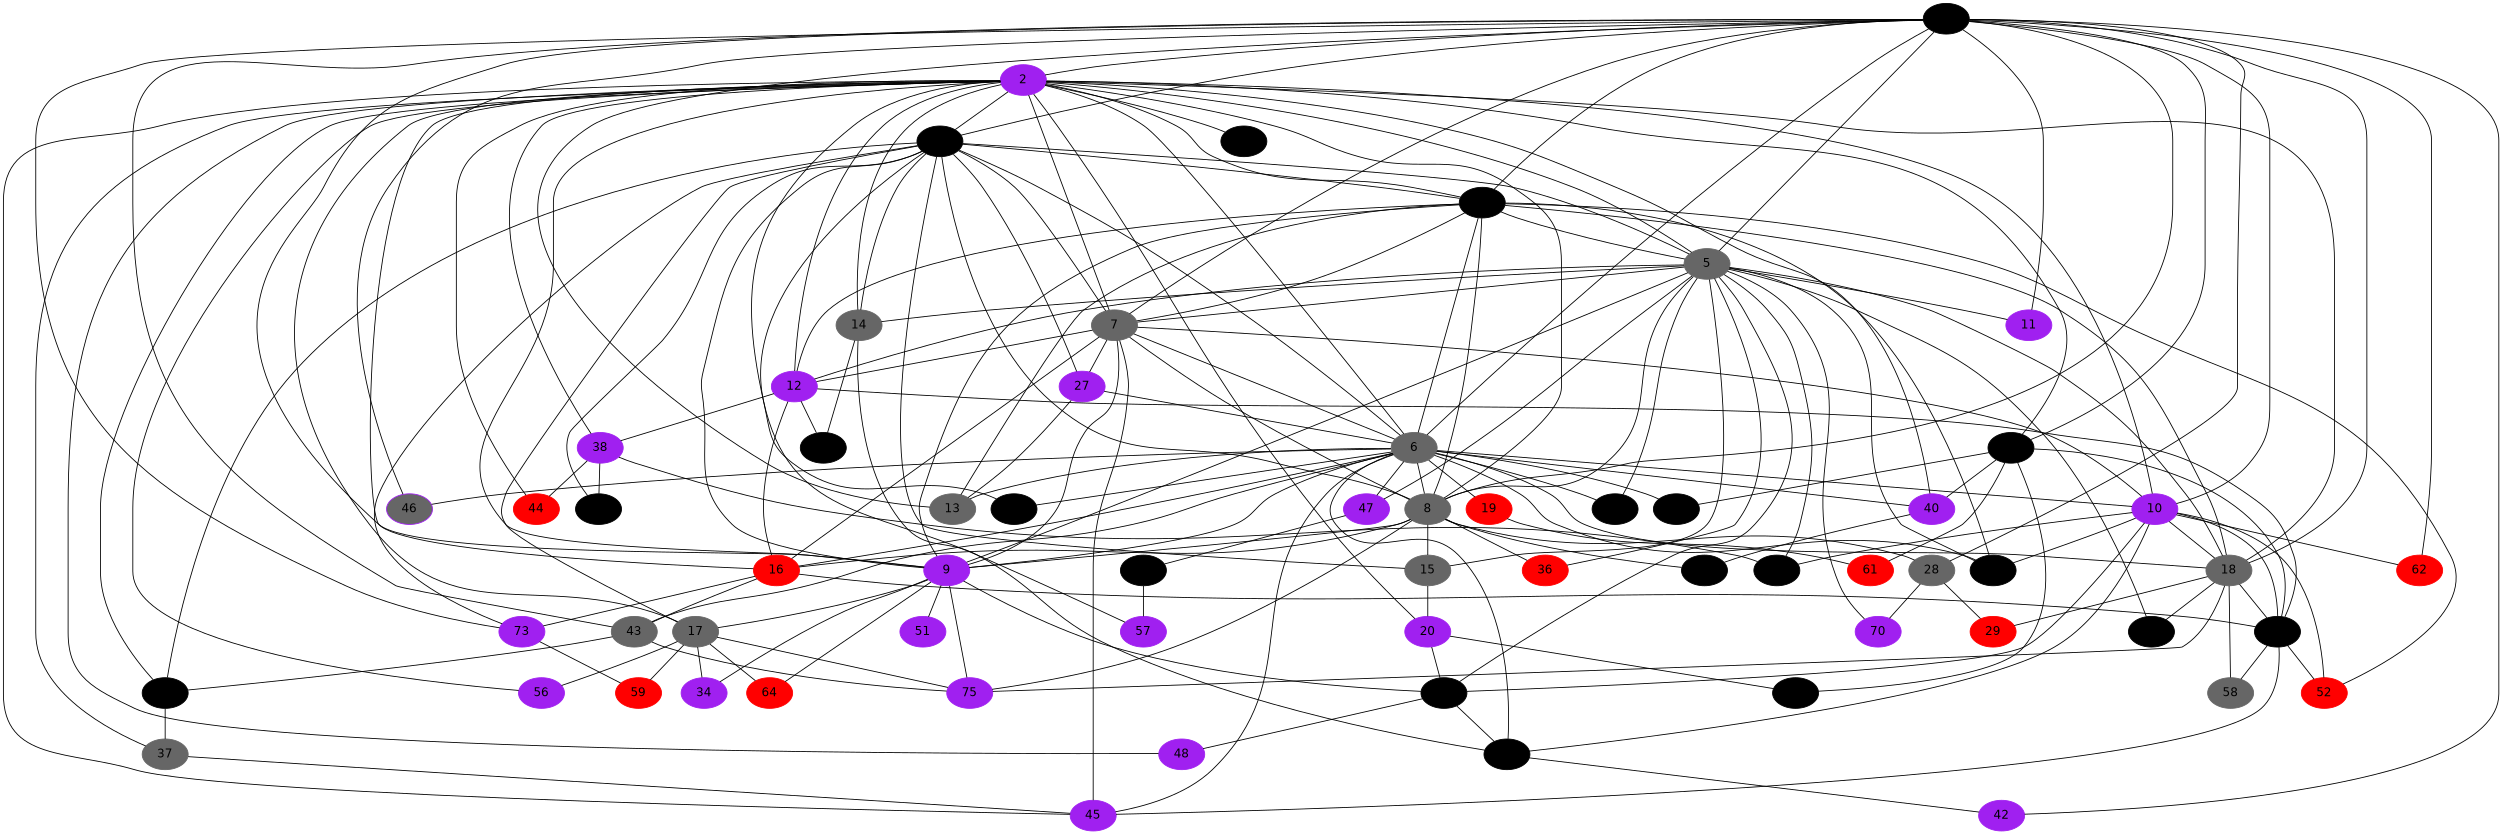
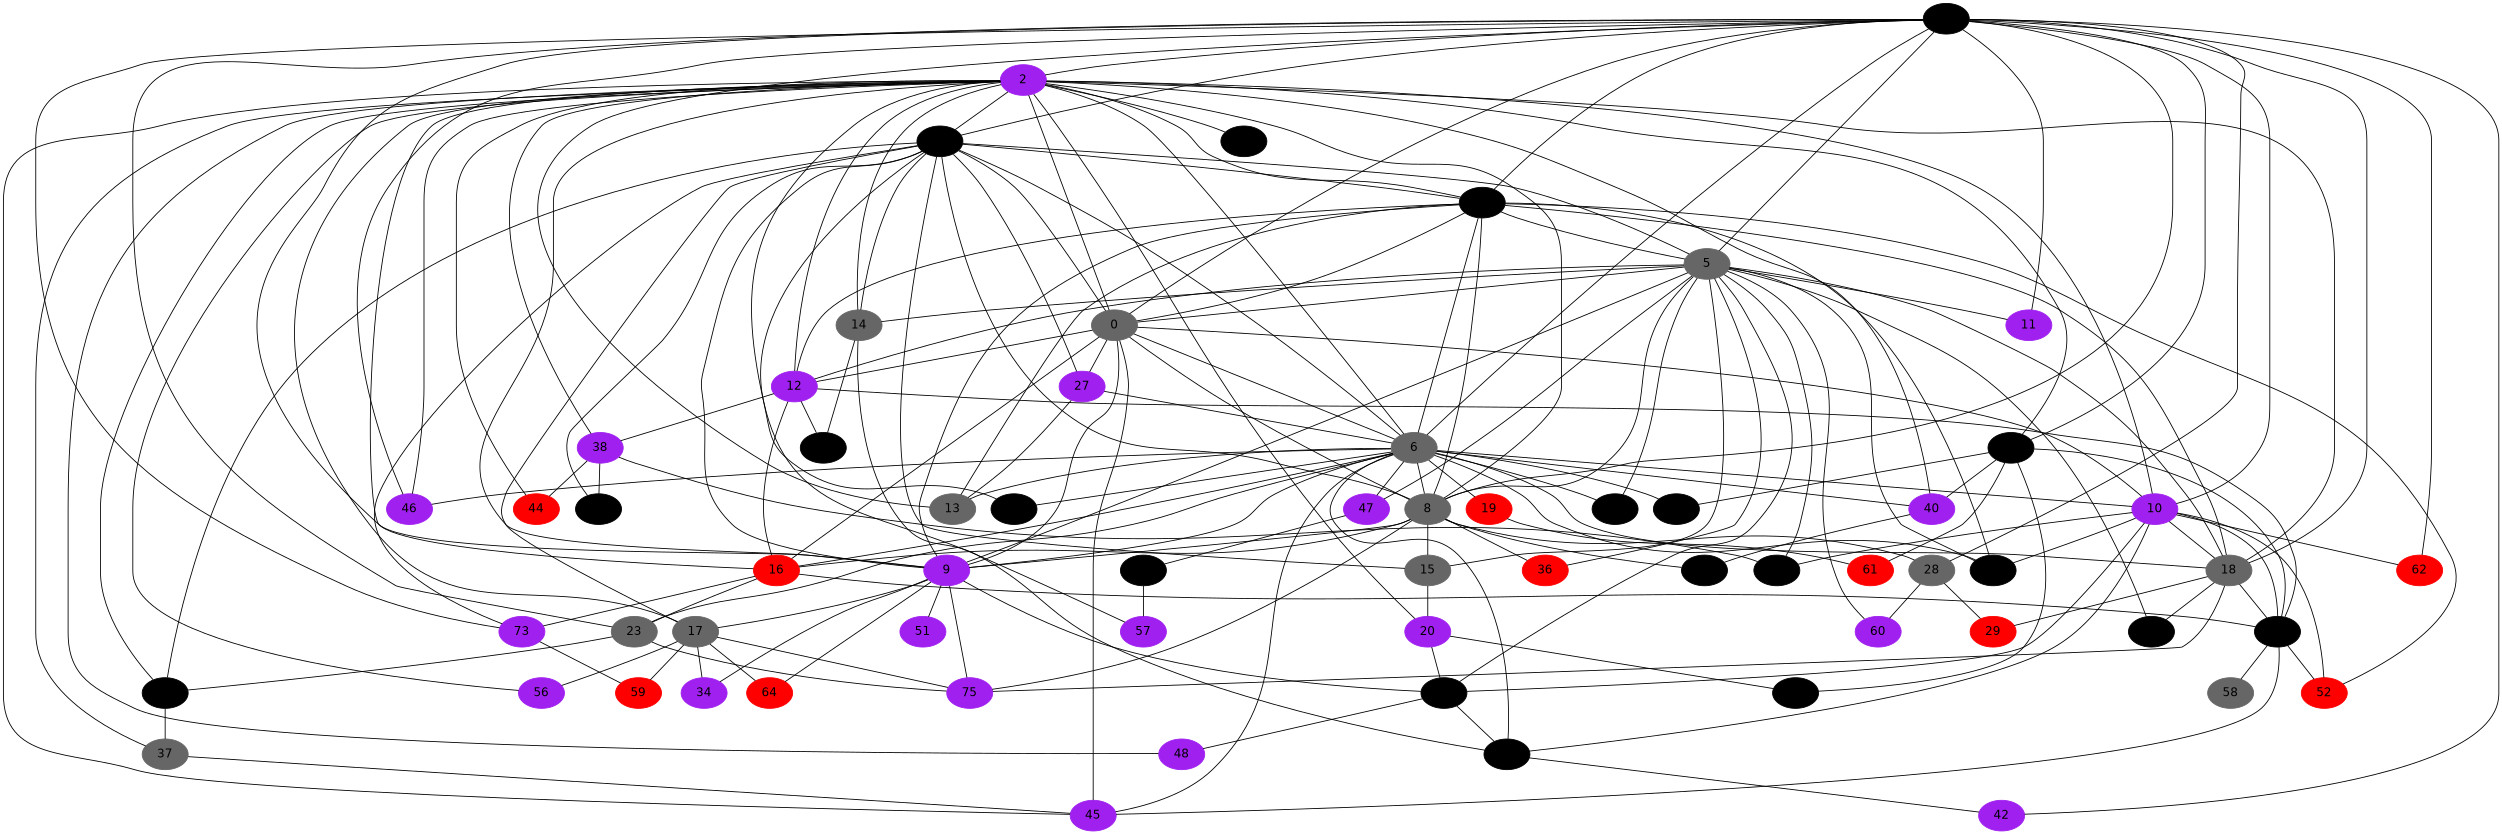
edge "2" -- "5": now "2" -- "46"
node "7": label "7" -> "0"
node "46": fillcolor gray40 -> purple
node "43": label "43" -> "23"
node "70": label "70" -> "60"
edge "18" -- "58": removed
